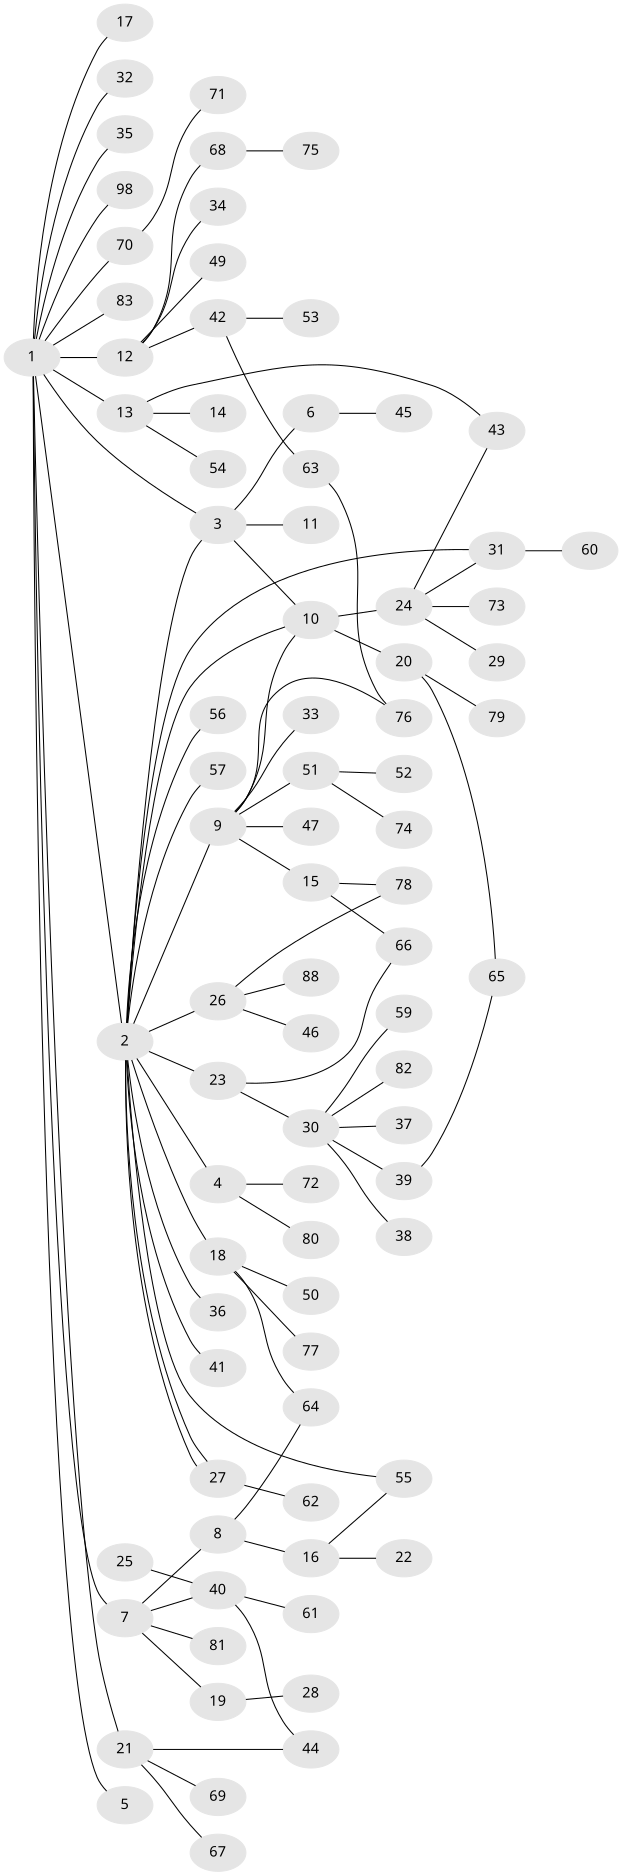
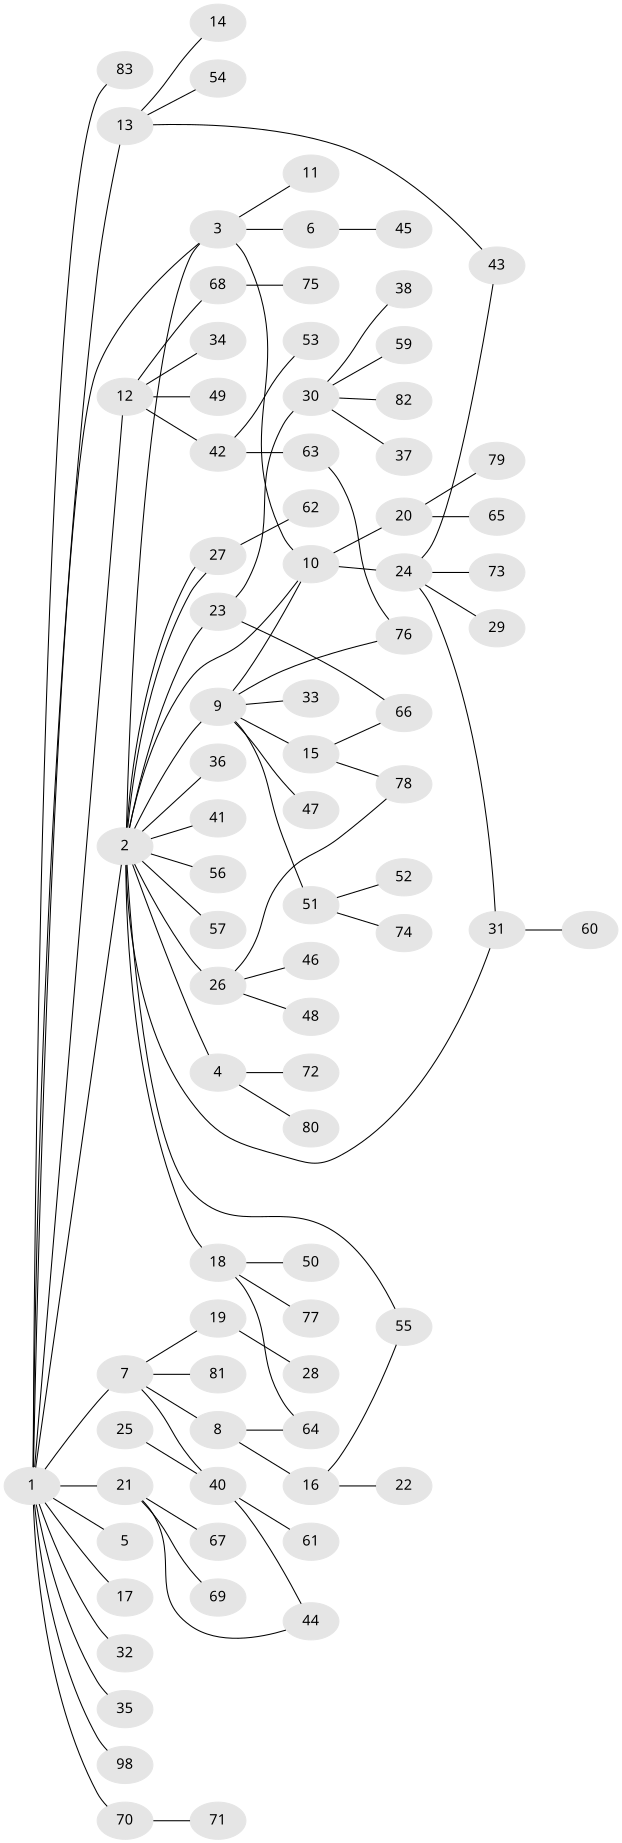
node "88": label "88" -> "48"
node "39": removed
